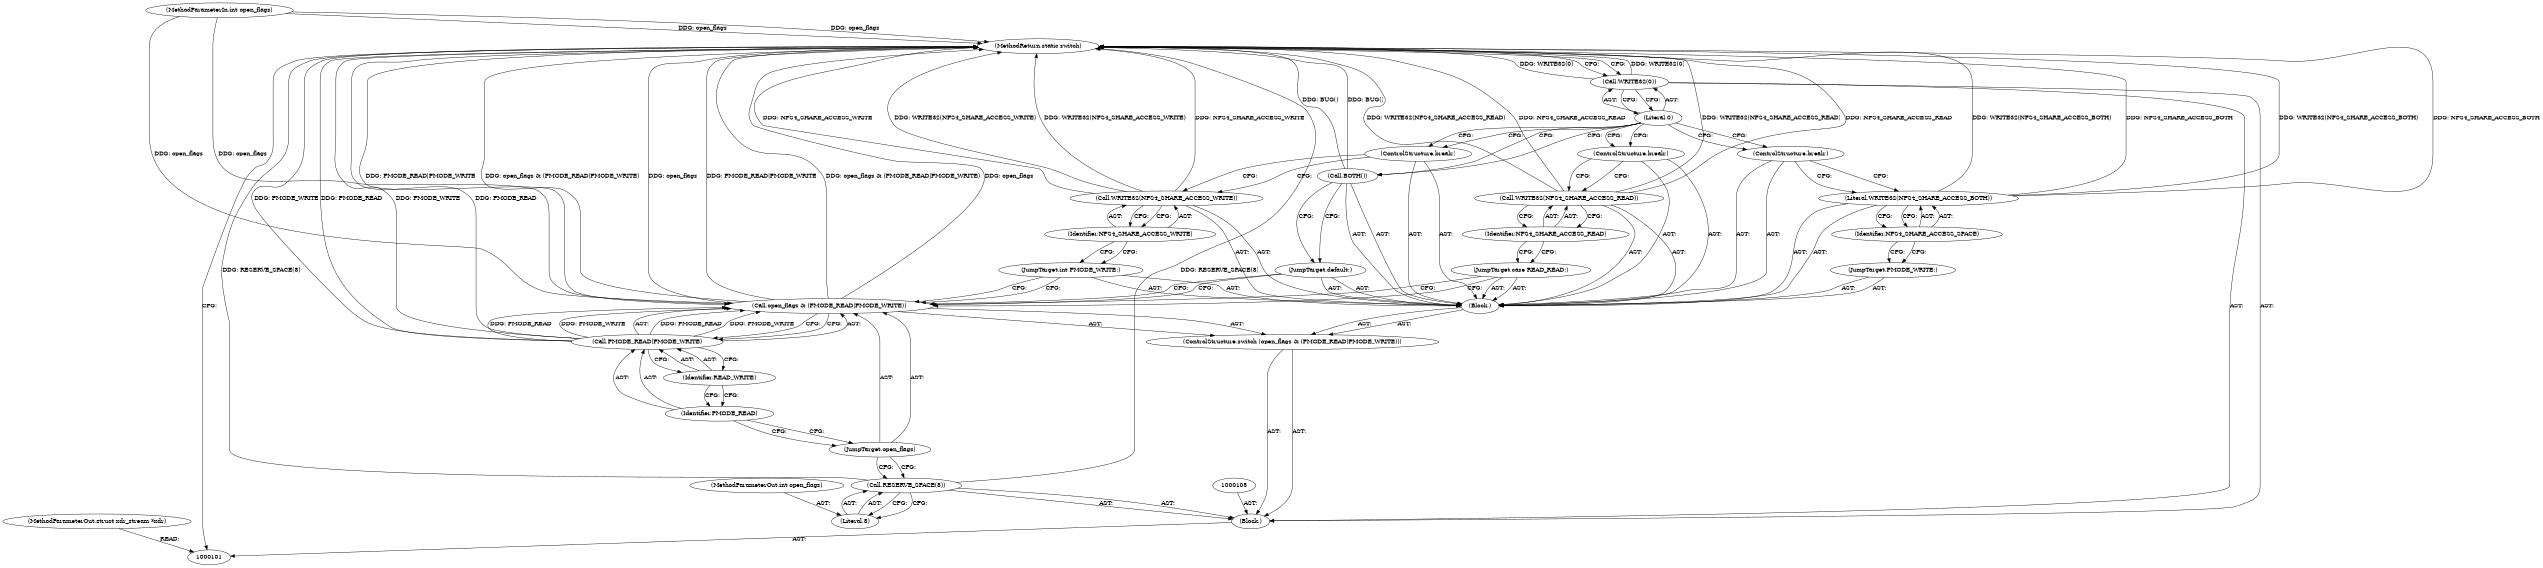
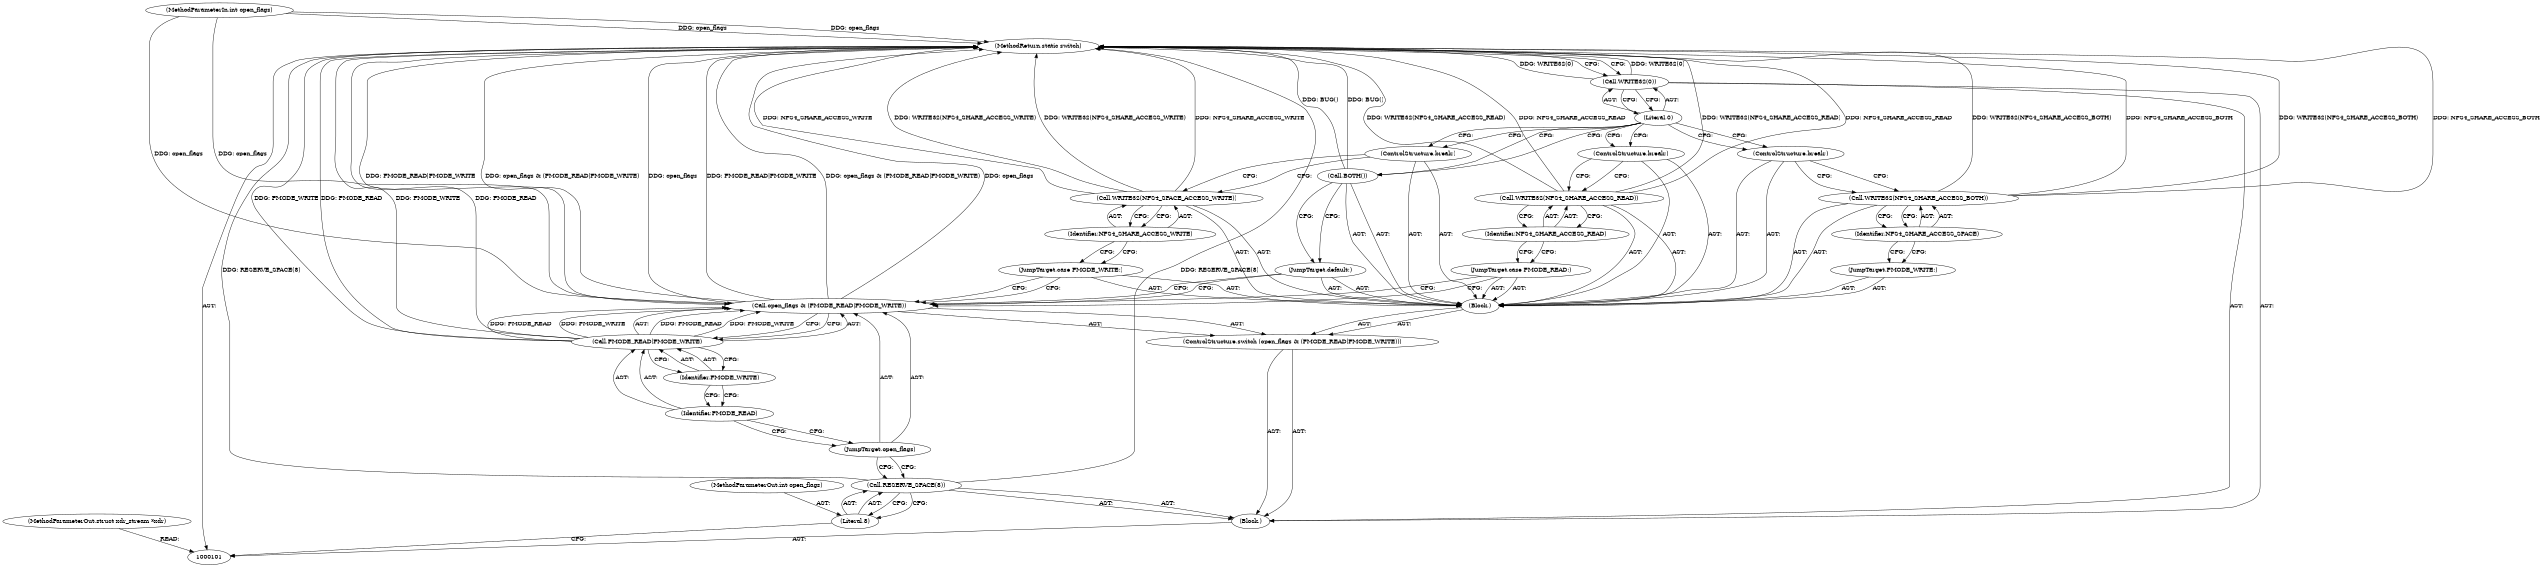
node "(Call,WRITE32(NFS4_SHARE_ACCESS_WRITE))": label "(Call,WRITE32(NFS4_SHARE_ACCESS_WRITE))" -> "(Call,WRITE32(NFS4_SPACE_ACCESS_WRITE))"
node "(Literal,WRITE32(NFS4_SHARE_ACCESS_BOTH))": label "(Literal,WRITE32(NFS4_SHARE_ACCESS_BOTH))" -> "(Call,WRITE32(NFS4_SHARE_ACCESS_BOTH))"
node "(JumpTarget,int FMODE_WRITE:)": label "(JumpTarget,int FMODE_WRITE:)" -> "(JumpTarget,case FMODE_WRITE:)"
node "(JumpTarget,case READ_READ:)": label "(JumpTarget,case READ_READ:)" -> "(JumpTarget,case FMODE_READ:)"
edge "(MethodReturn,static switch)" -> "1000101": label "CFG: " -> "AST: "
node "(Identifier,READ_WRITE)": label "(Identifier,READ_WRITE)" -> "(Identifier,FMODE_WRITE)"
node "1000105": removed
edge "(Literal,8)" -> "1000101": added, label "CFG:"
